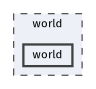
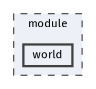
cluster "world": label "world" -> "module"
